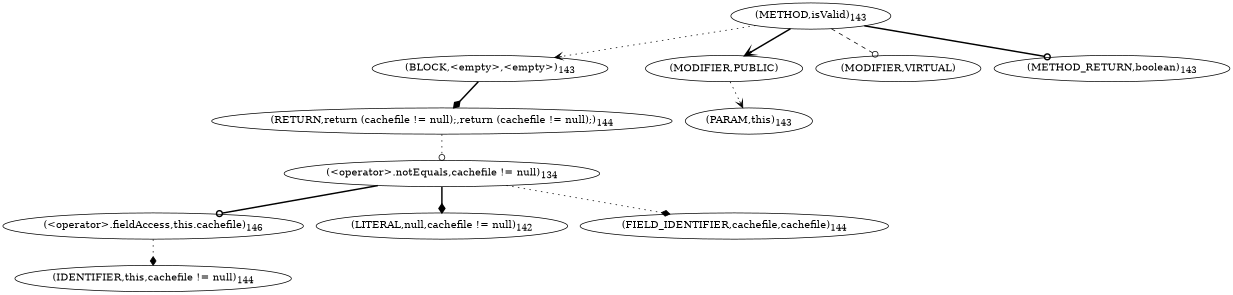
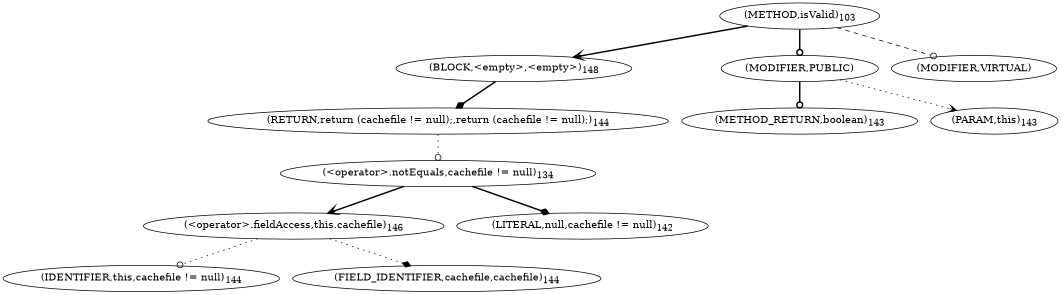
node "(METHOD,isValid)": text "143" -> "103"
edge "(METHOD,isValid)" -> "(MODIFIER,PUBLIC)": arrowhead vee -> odot
edge "(METHOD,isValid)" -> "(BLOCK,<empty>,<empty>)": style dotted -> bold
edge "(METHOD,isValid)" -> "(METHOD_RETURN,boolean)": now "(MODIFIER,PUBLIC)" -> "(METHOD_RETURN,boolean)"
node "(BLOCK,<empty>,<empty>)": text "143" -> "148"
edge "(<operator>.notEquals,cachefile != null)" -> "(<operator>.fieldAccess,this.cachefile)": arrowhead odot -> vee
edge "(<operator>.notEquals,cachefile != null)" -> "(FIELD_IDENTIFIER,cachefile,cachefile)": now "(<operator>.fieldAccess,this.cachefile)" -> "(FIELD_IDENTIFIER,cachefile,cachefile)"
edge "(<operator>.fieldAccess,this.cachefile)" -> "(IDENTIFIER,this,cachefile != null)": arrowhead diamond -> odot
